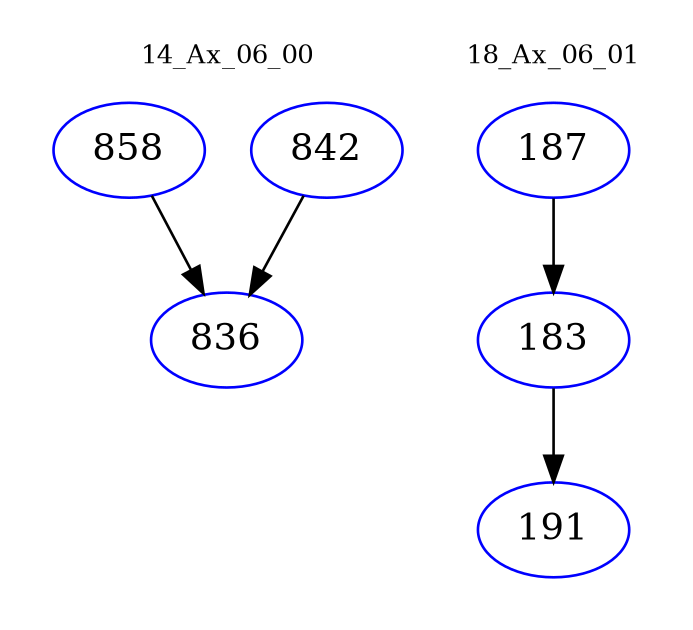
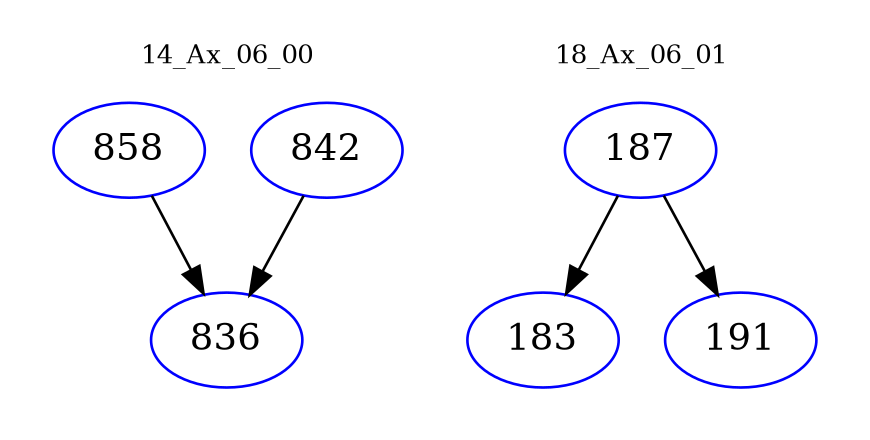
edge "183" -> "191": now "187" -> "191"
